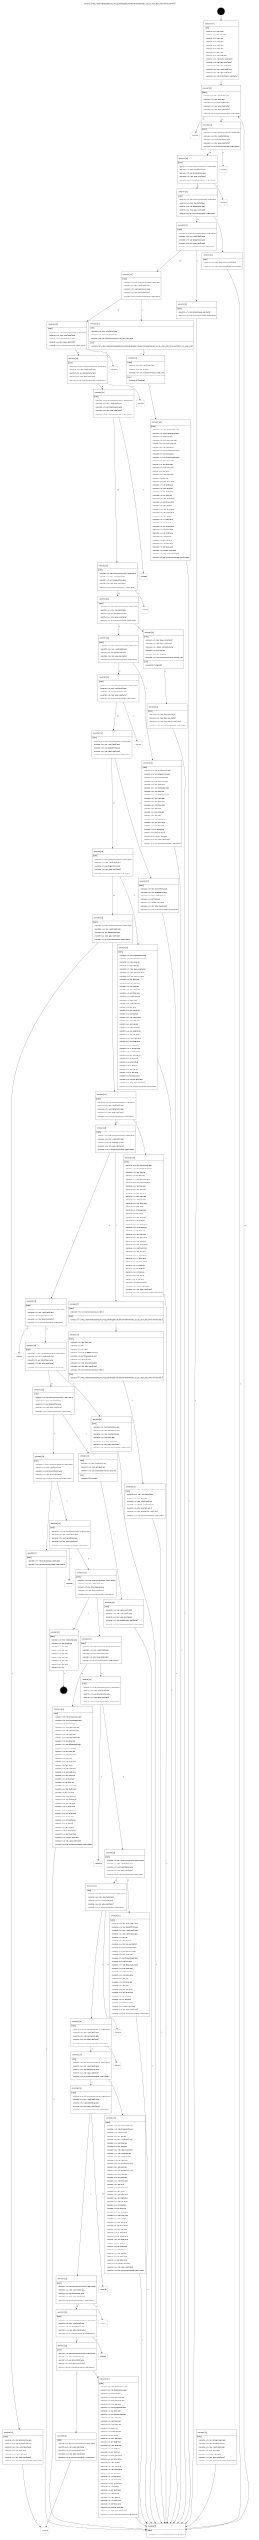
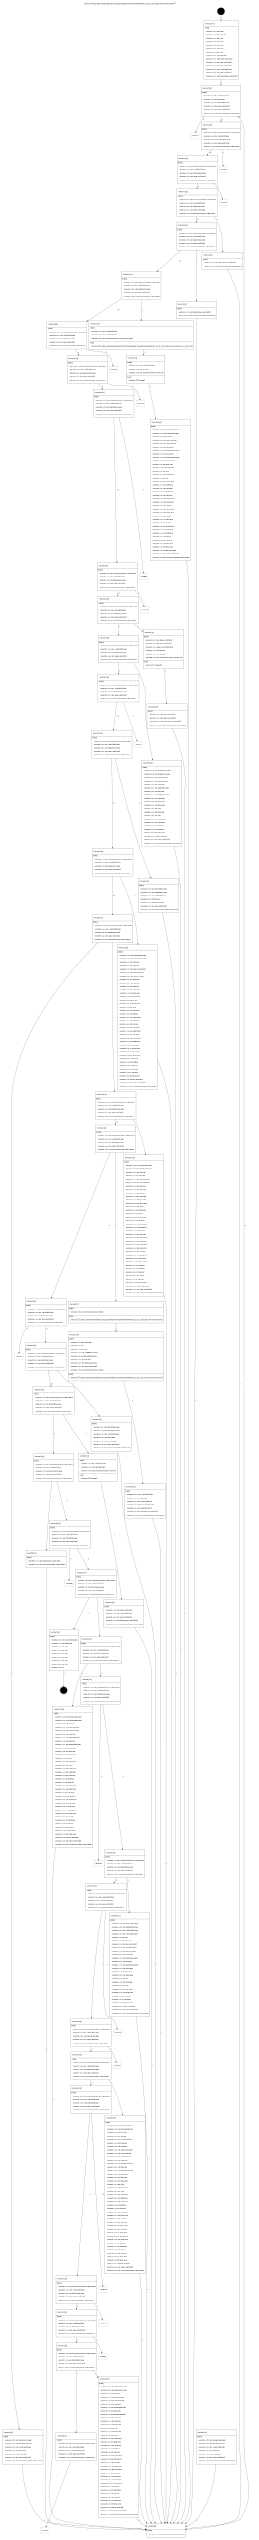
edge "0x40191e [27]" -> "0x401814": now "0x40191e [27]" -> "0x401fee [5]"
